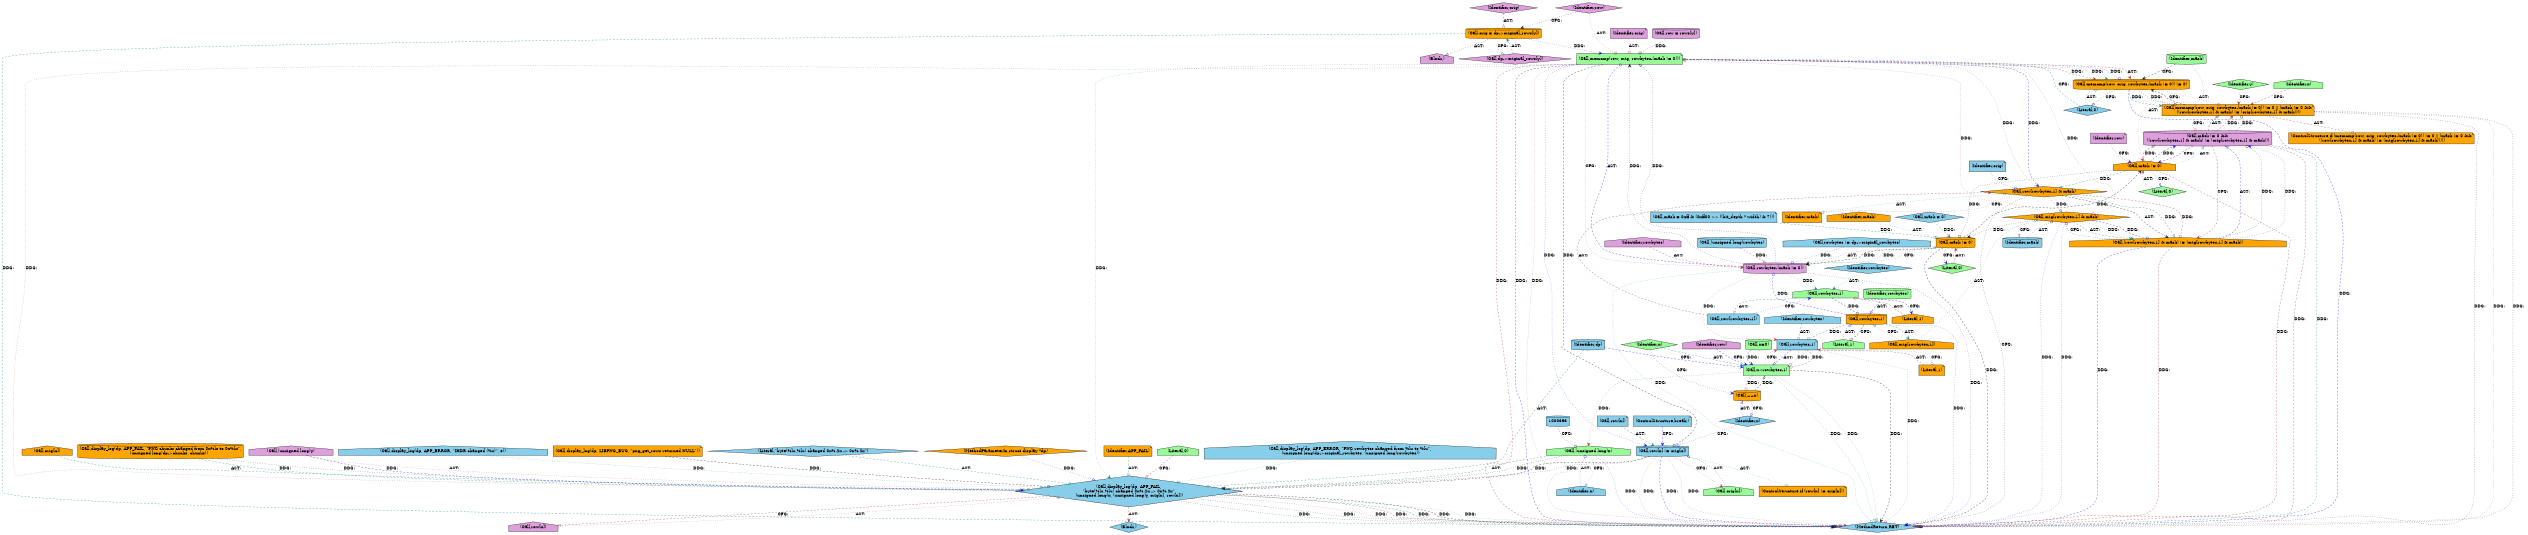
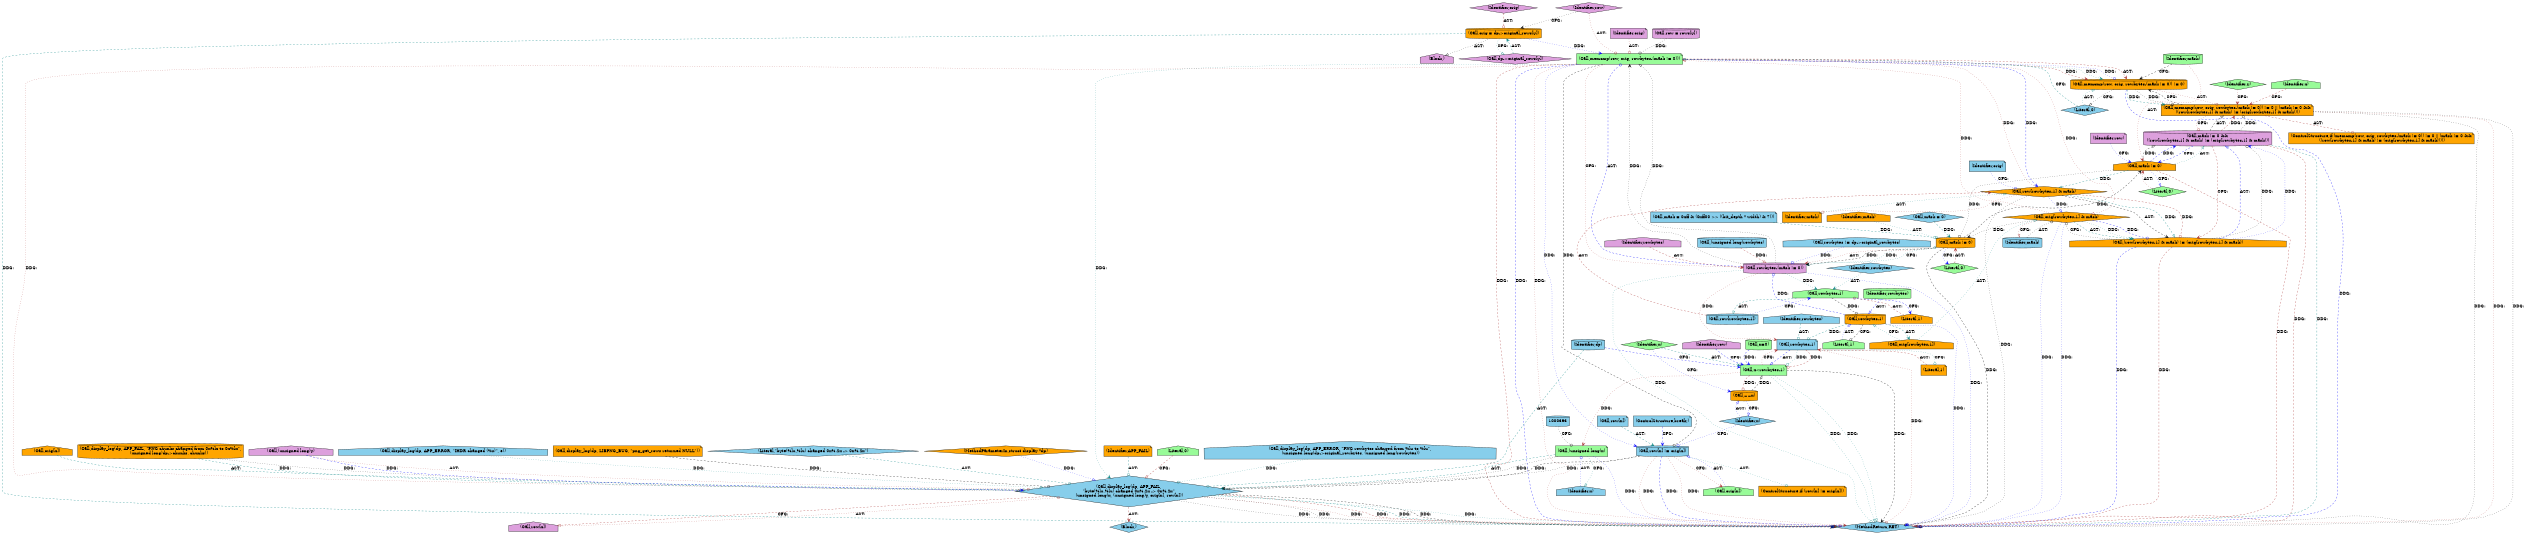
node "(Call,row[rowbytes-1])": shape note -> cylinder
edge "(Call,row[rowbytes-1] & mask)" -> "(MethodReturn,RET)": label "CFG: " -> "DDG: "
node "(Call,(unsigned long)x)": shape house -> note
